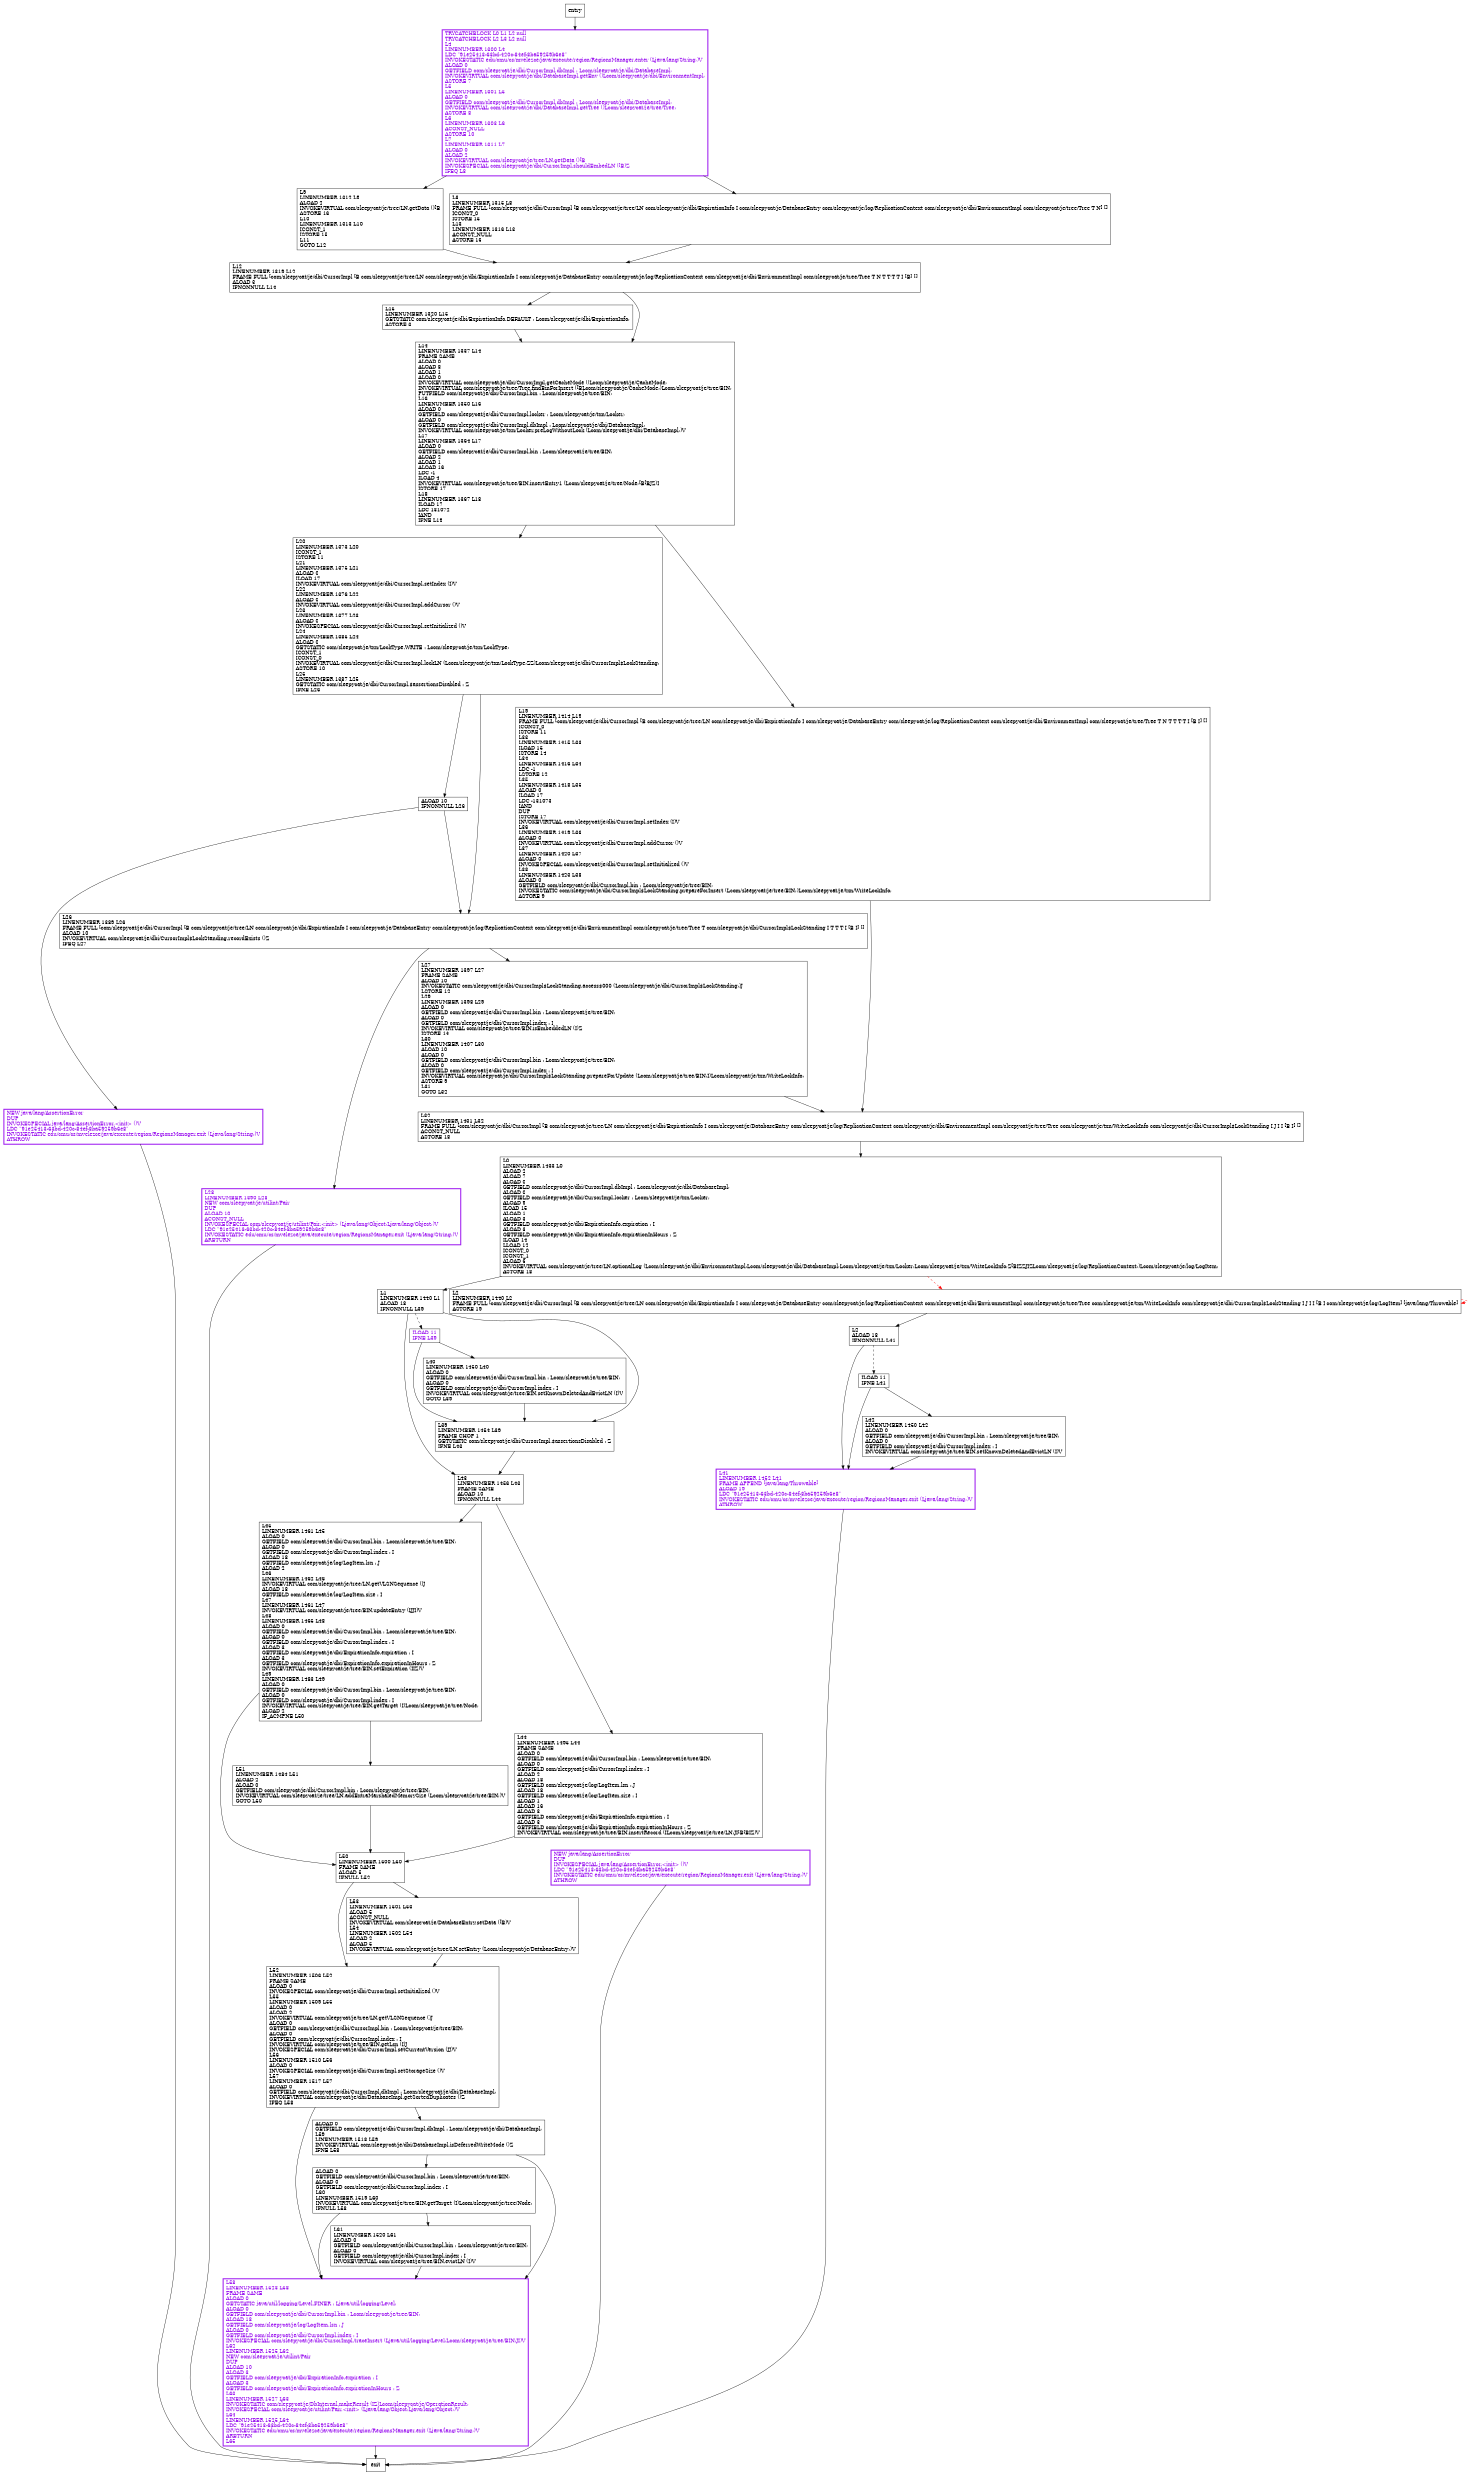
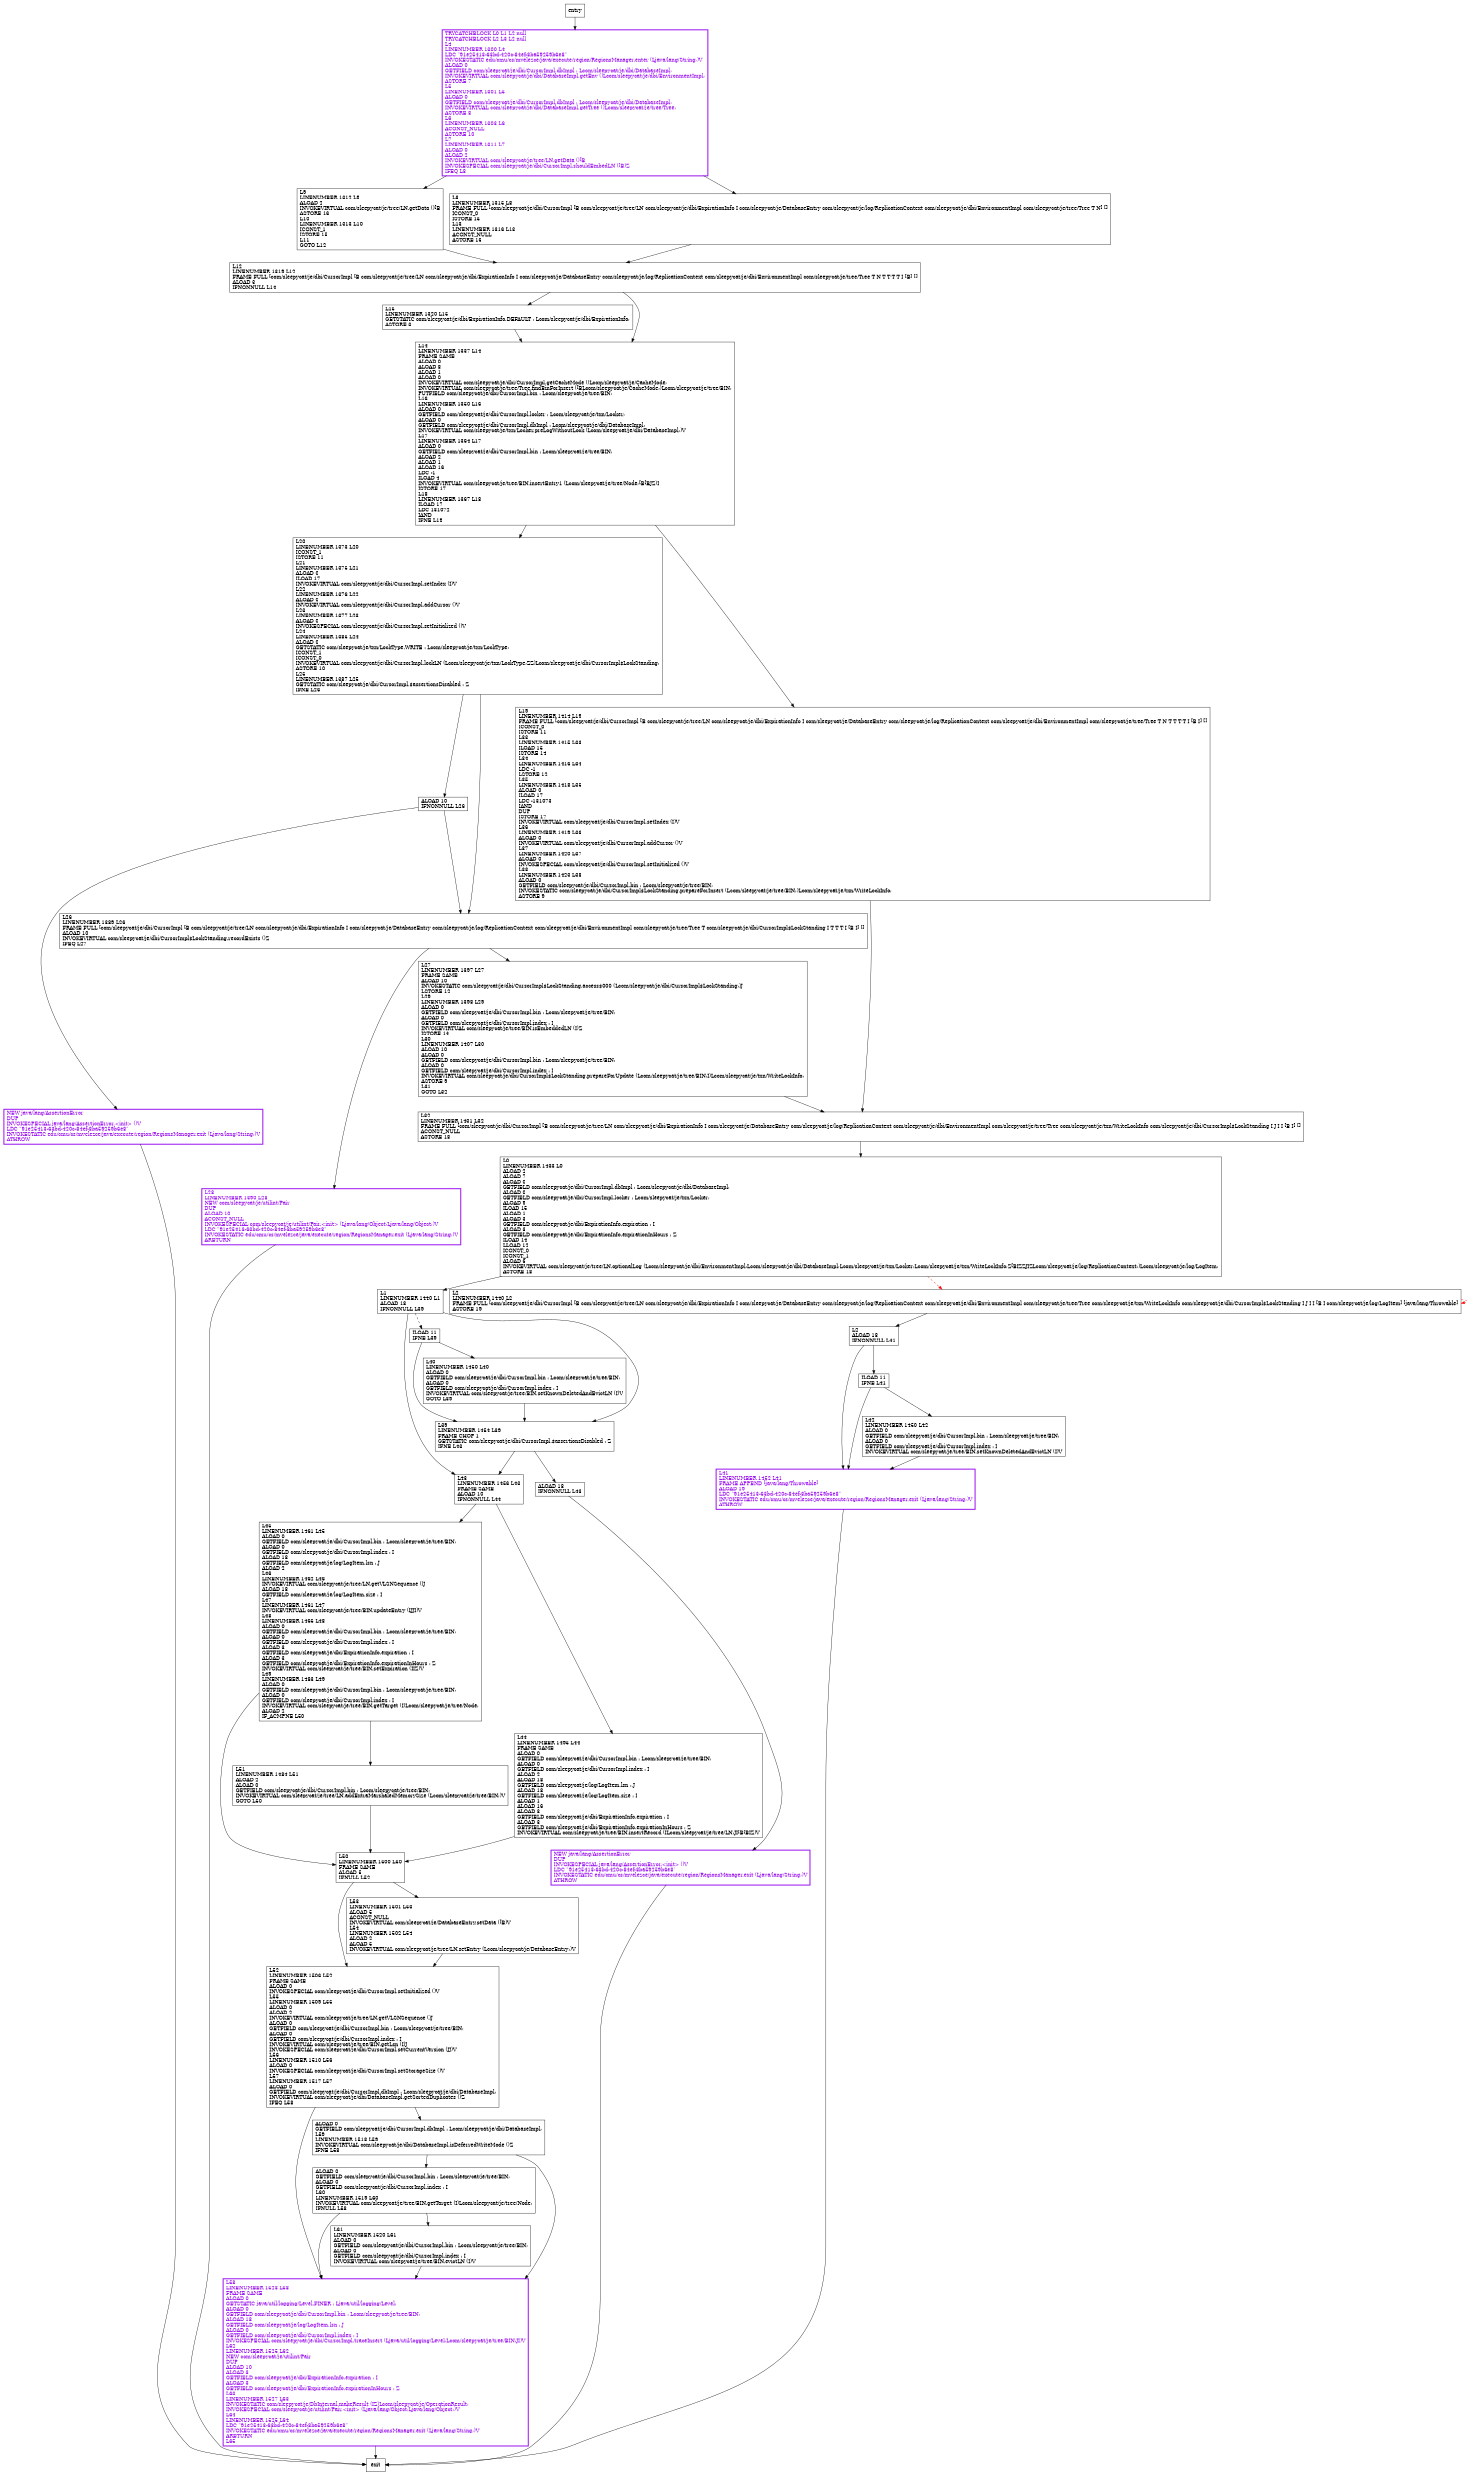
node "ILOAD 11 IFNE L39": fontcolor purple -> black
edge "L2 ALOAD 18 IFNONNULL L41" -> "ILOAD 11 IFNE L41": style dashed -> solid
node "ALOAD 18 IFNONNULL L43": added
